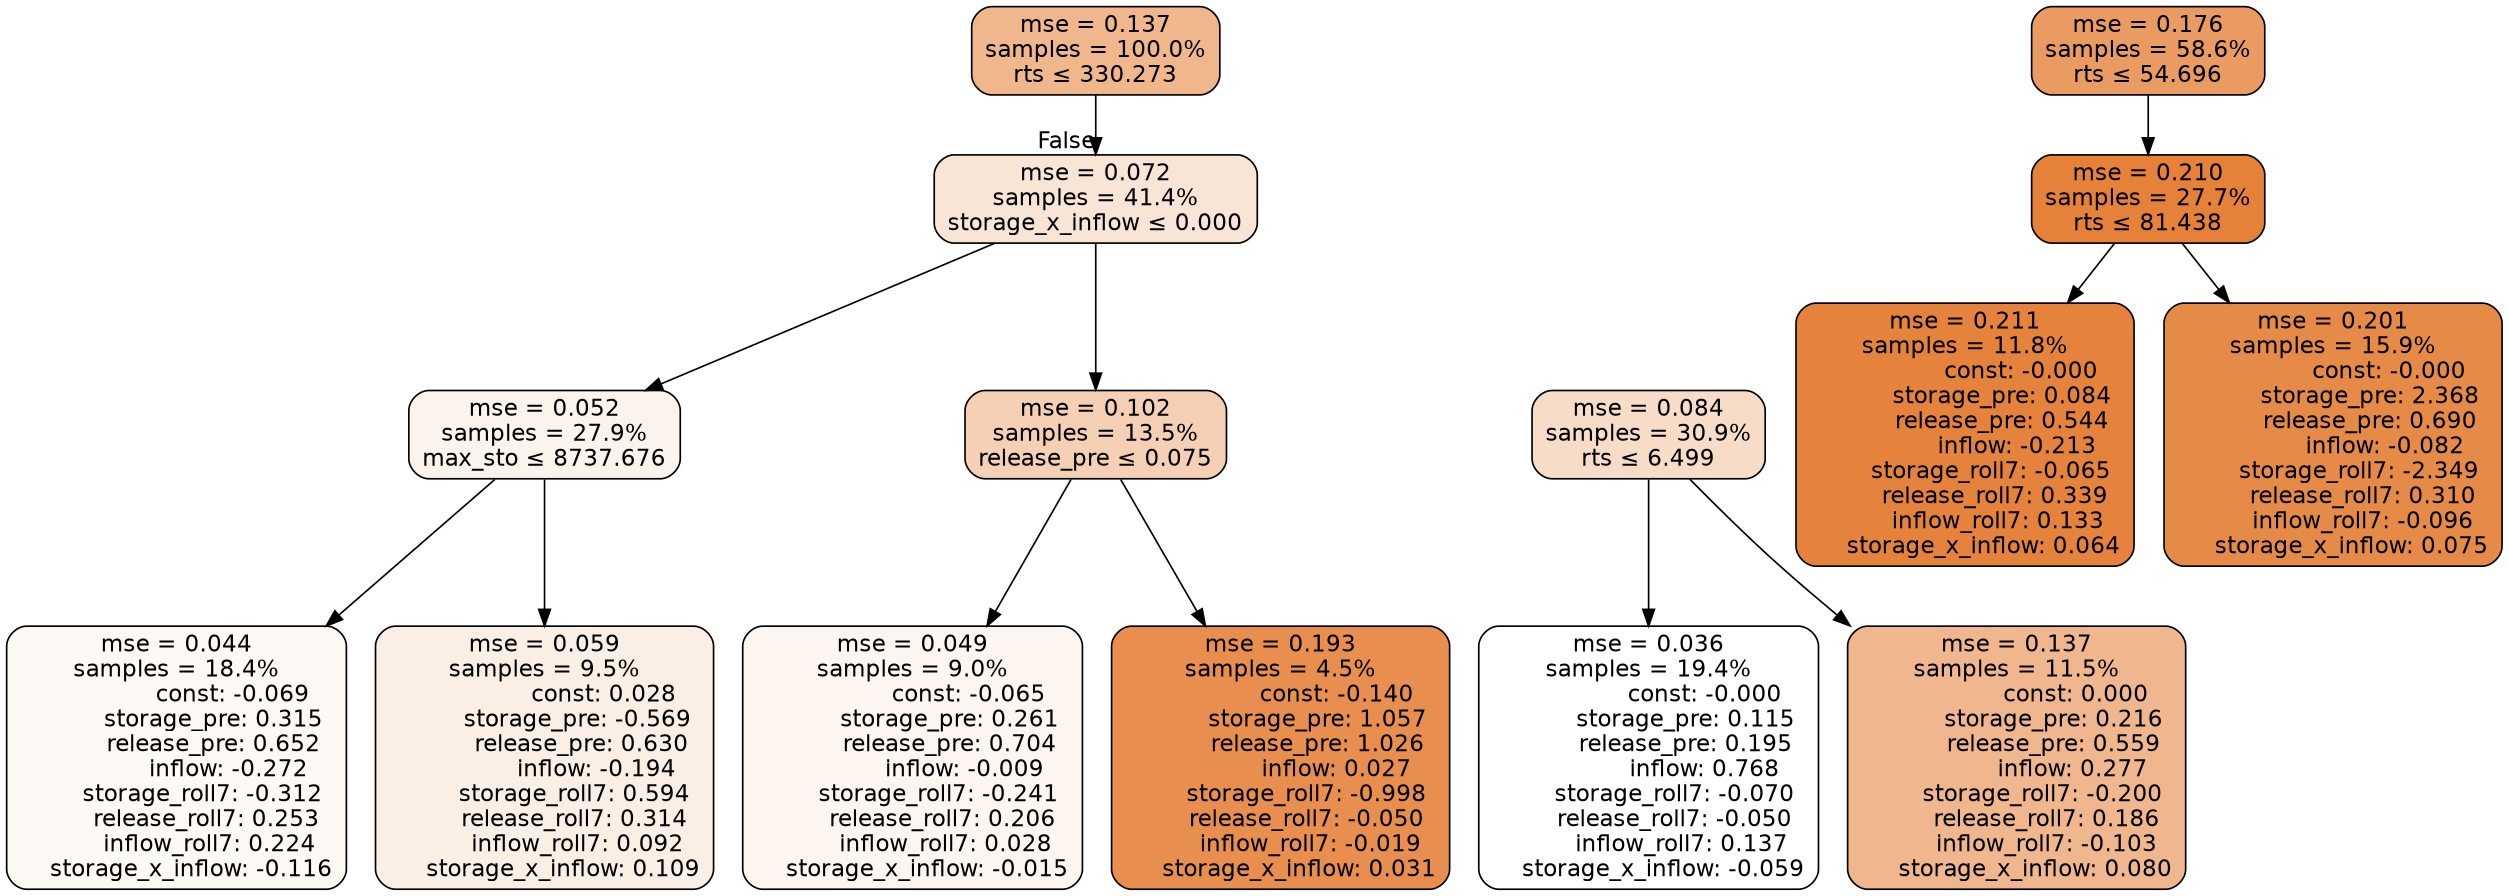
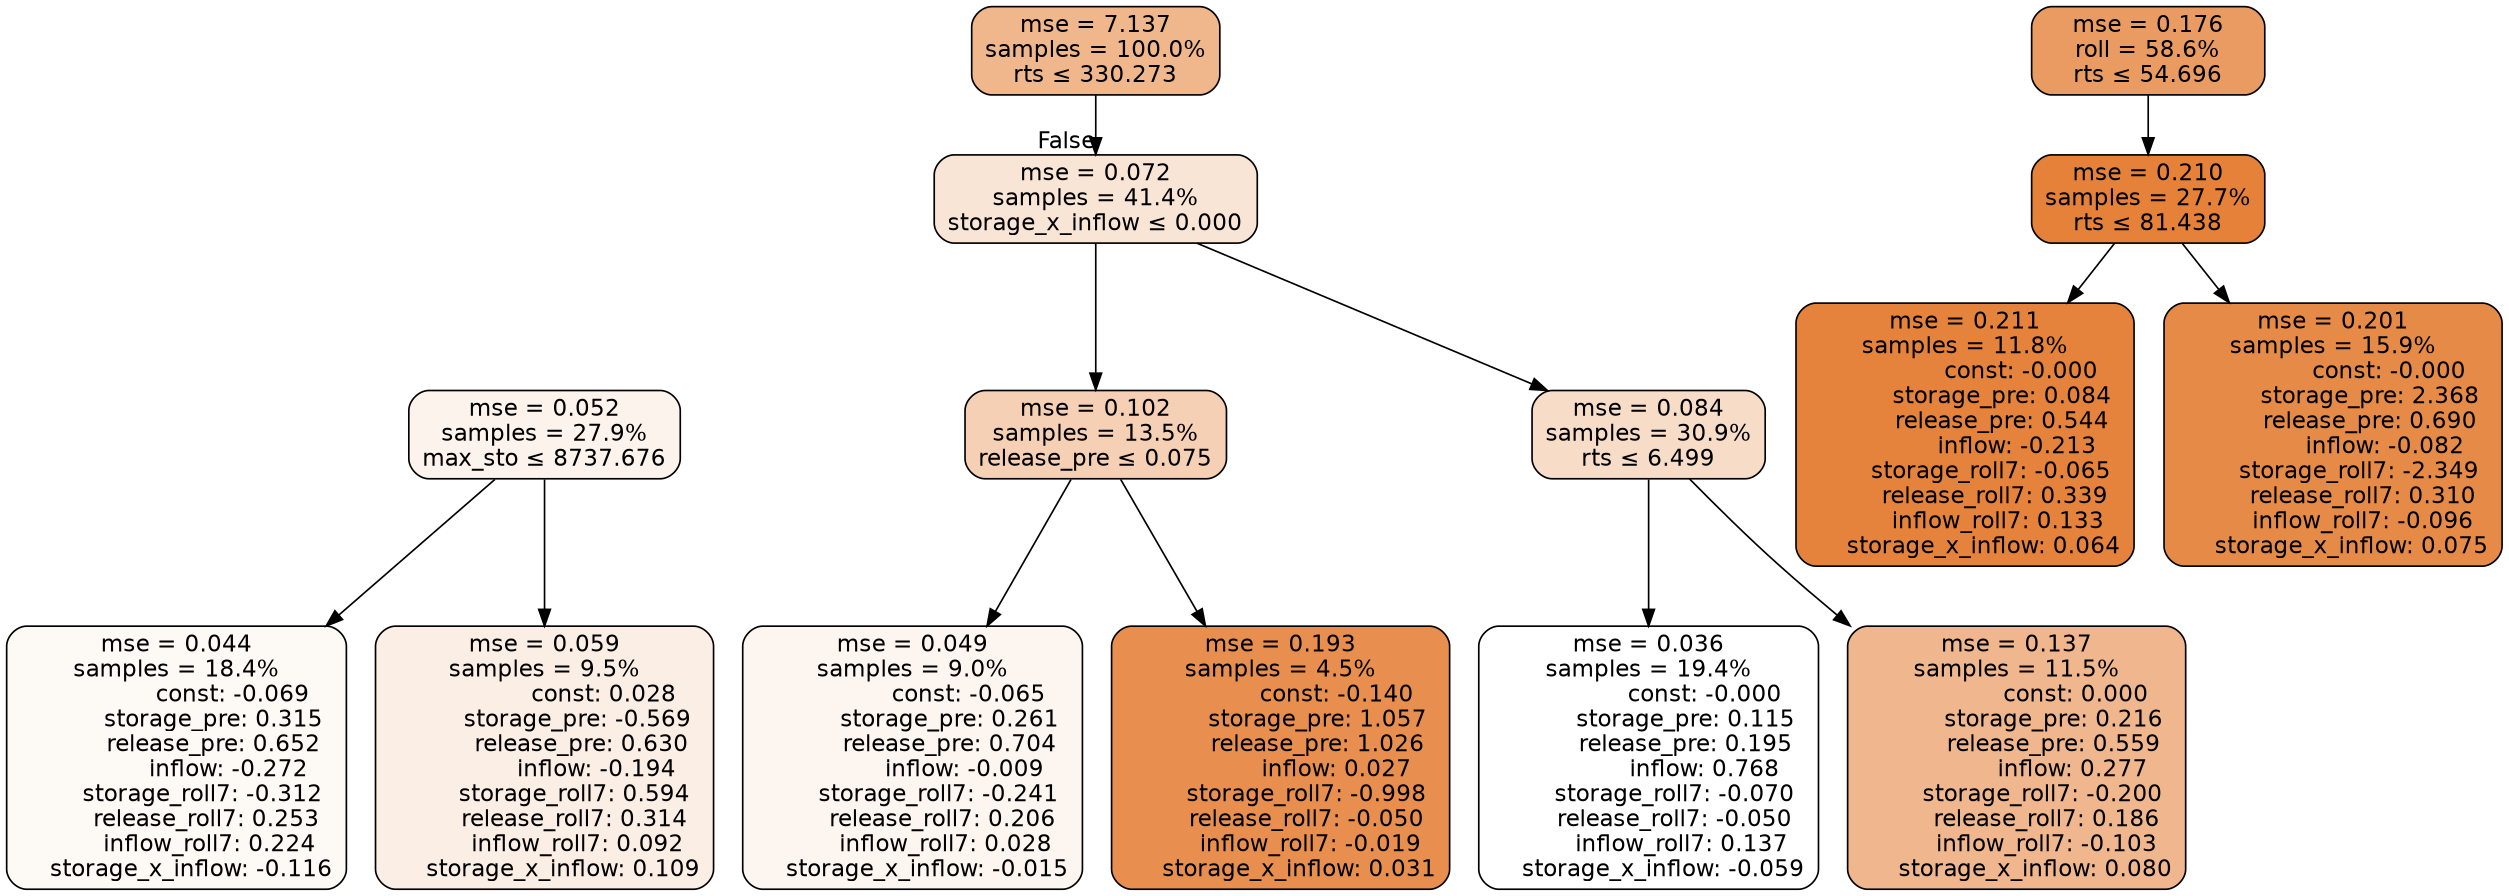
node "mse = 0.137 samples = 100.0% rts ≤ 330.273": label "mse = 0.137 samples = 100.0% rts ≤ 330.273" -> "mse = 7.137 samples = 100.0% rts ≤ 330.273"
node "mse = 0.176 samples = 58.6% rts ≤ 54.696": label "mse = 0.176 samples = 58.6% rts ≤ 54.696" -> "mse = 0.176 roll = 58.6% rts ≤ 54.696"
edge "mse = 0.072 samples = 41.4% storage_x_inflow ≤ 0.000" -> "mse = 0.052 samples = 27.9% max_sto ≤ 8737.676": now "mse = 0.072 samples = 41.4% storage_x_inflow ≤ 0.000" -> "mse = 0.084 samples = 30.9% rts ≤ 6.499"
